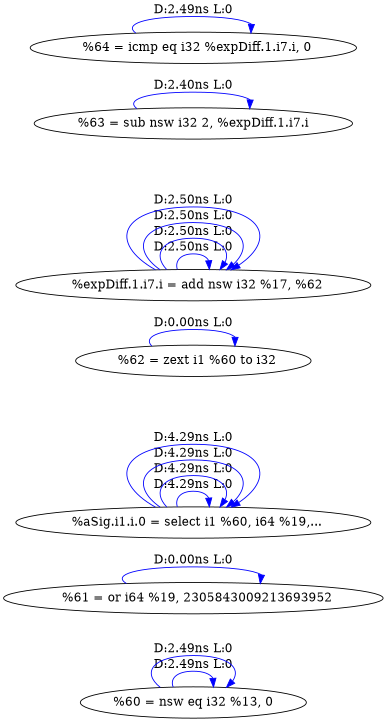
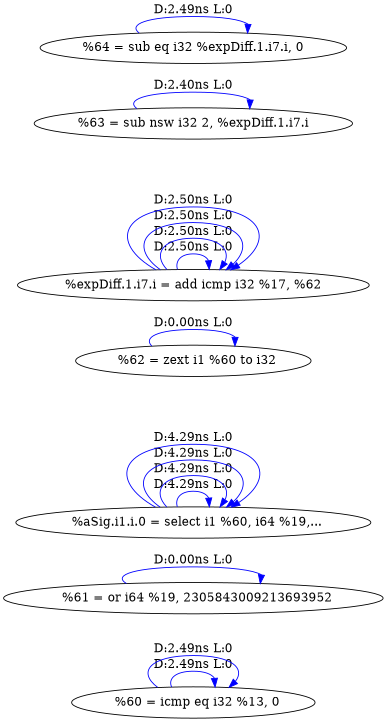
node "%64 = icmp eq i32 %expDiff.1.i7.i, 0": label "%64 = icmp eq i32 %expDiff.1.i7.i, 0" -> "%64 = sub eq i32 %expDiff.1.i7.i, 0"
node "%expDiff.1.i7.i = add nsw i32 %17, %62": label "%expDiff.1.i7.i = add nsw i32 %17, %62" -> "%expDiff.1.i7.i = add icmp i32 %17, %62"
node "%60 = nsw eq i32 %13, 0": label "%60 = nsw eq i32 %13, 0" -> "%60 = icmp eq i32 %13, 0"
